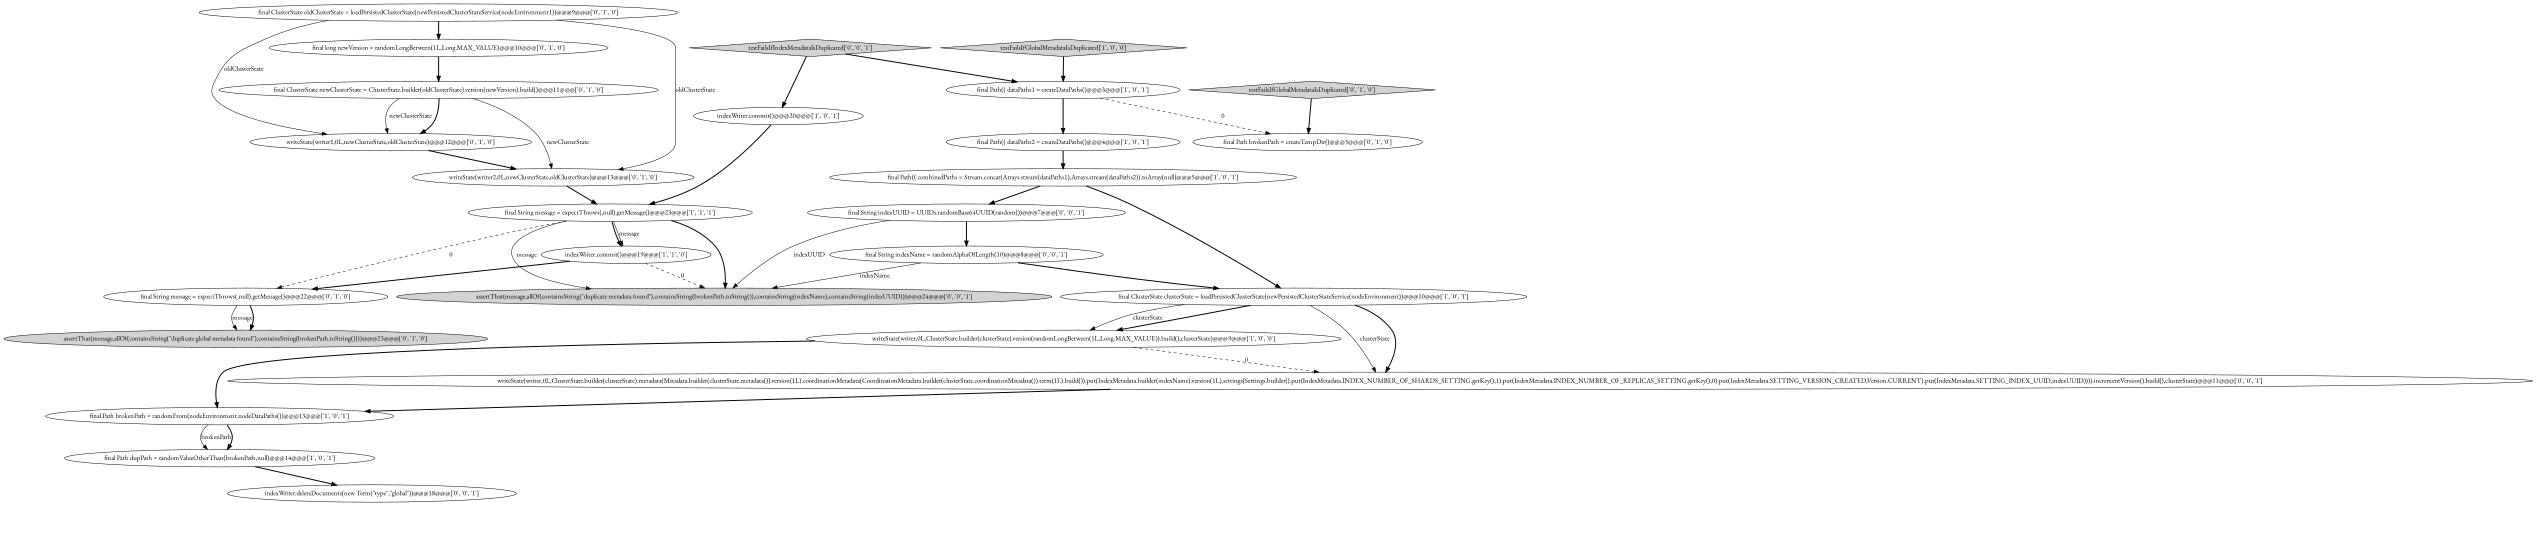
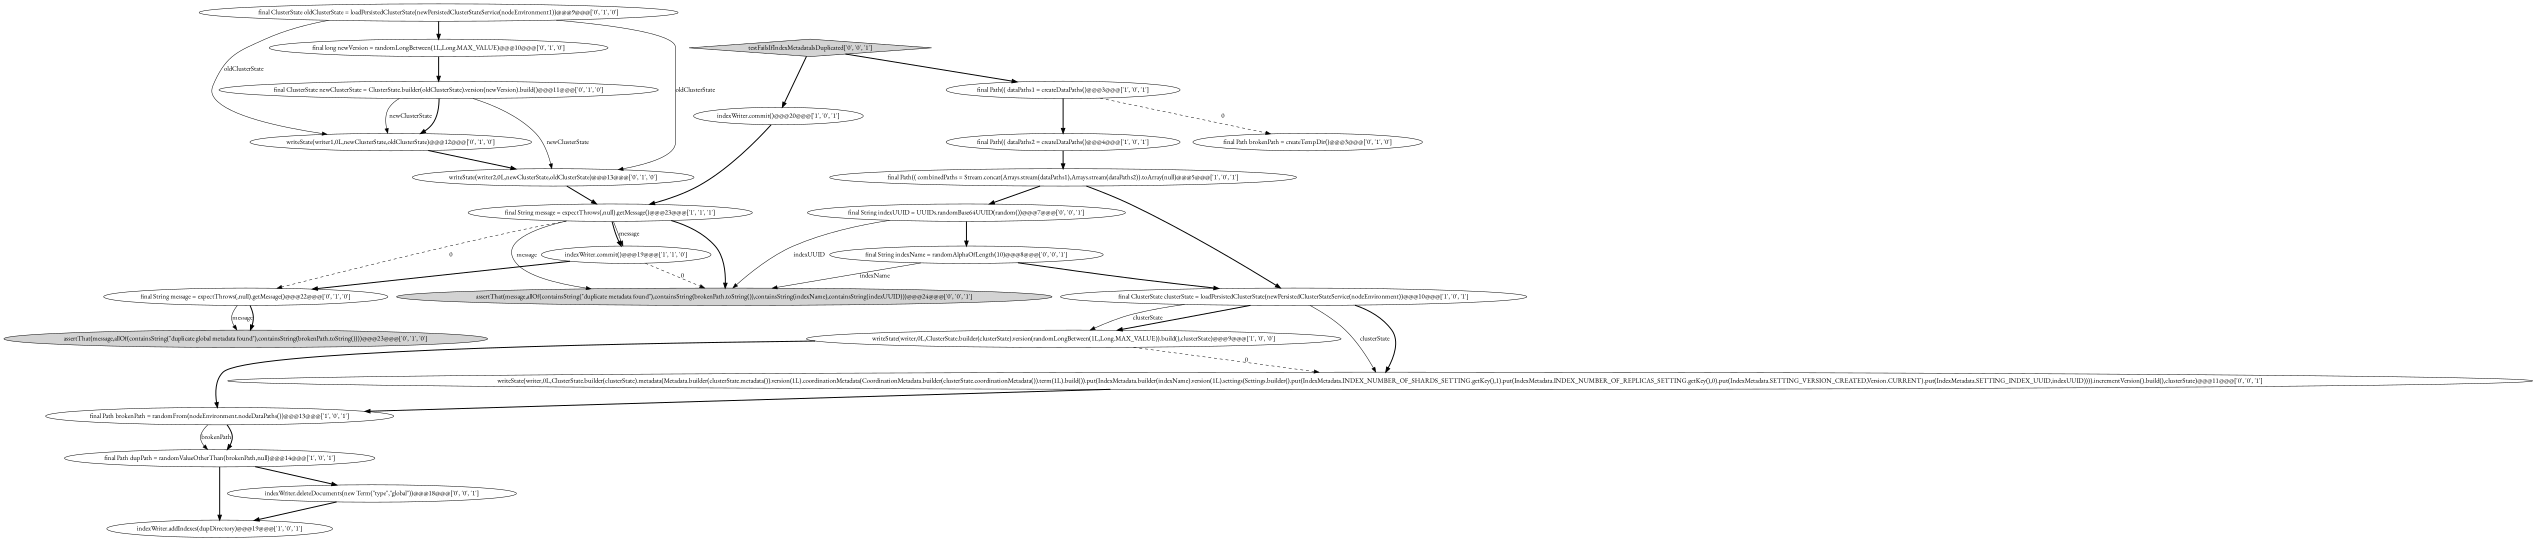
node "testFailsIfGlobalMetadataIsDuplicated['1', '0', '0']": removed
node "testFailsIfGlobalMetadataIsDuplicated['0', '1', '0']": removed
node "indexWriter.addIndexes(dupDirectory)@@@19@@@['1', '0', '1']": added
